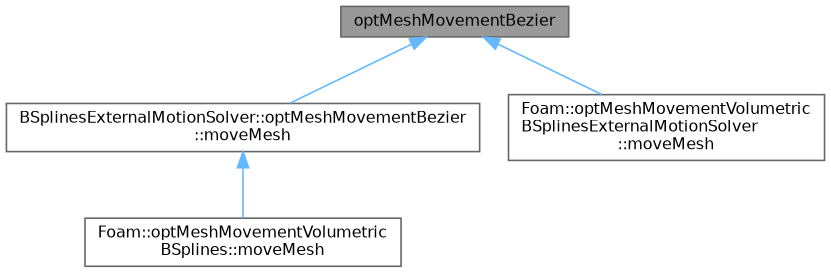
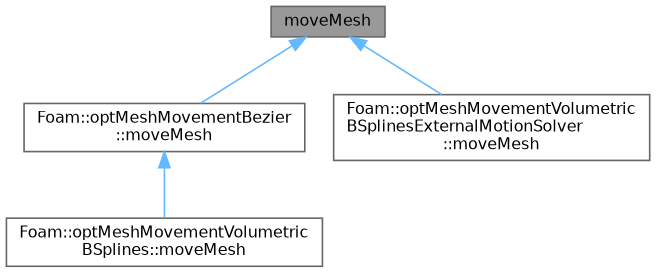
node "optMeshMovementBezier": label "optMeshMovementBezier" -> "moveMesh"
node "BSplinesExternalMotionSolver::optMeshMovementBezier ::moveMesh": label "BSplinesExternalMotionSolver::optMeshMovementBezier ::moveMesh" -> "Foam::optMeshMovementBezier ::moveMesh"
